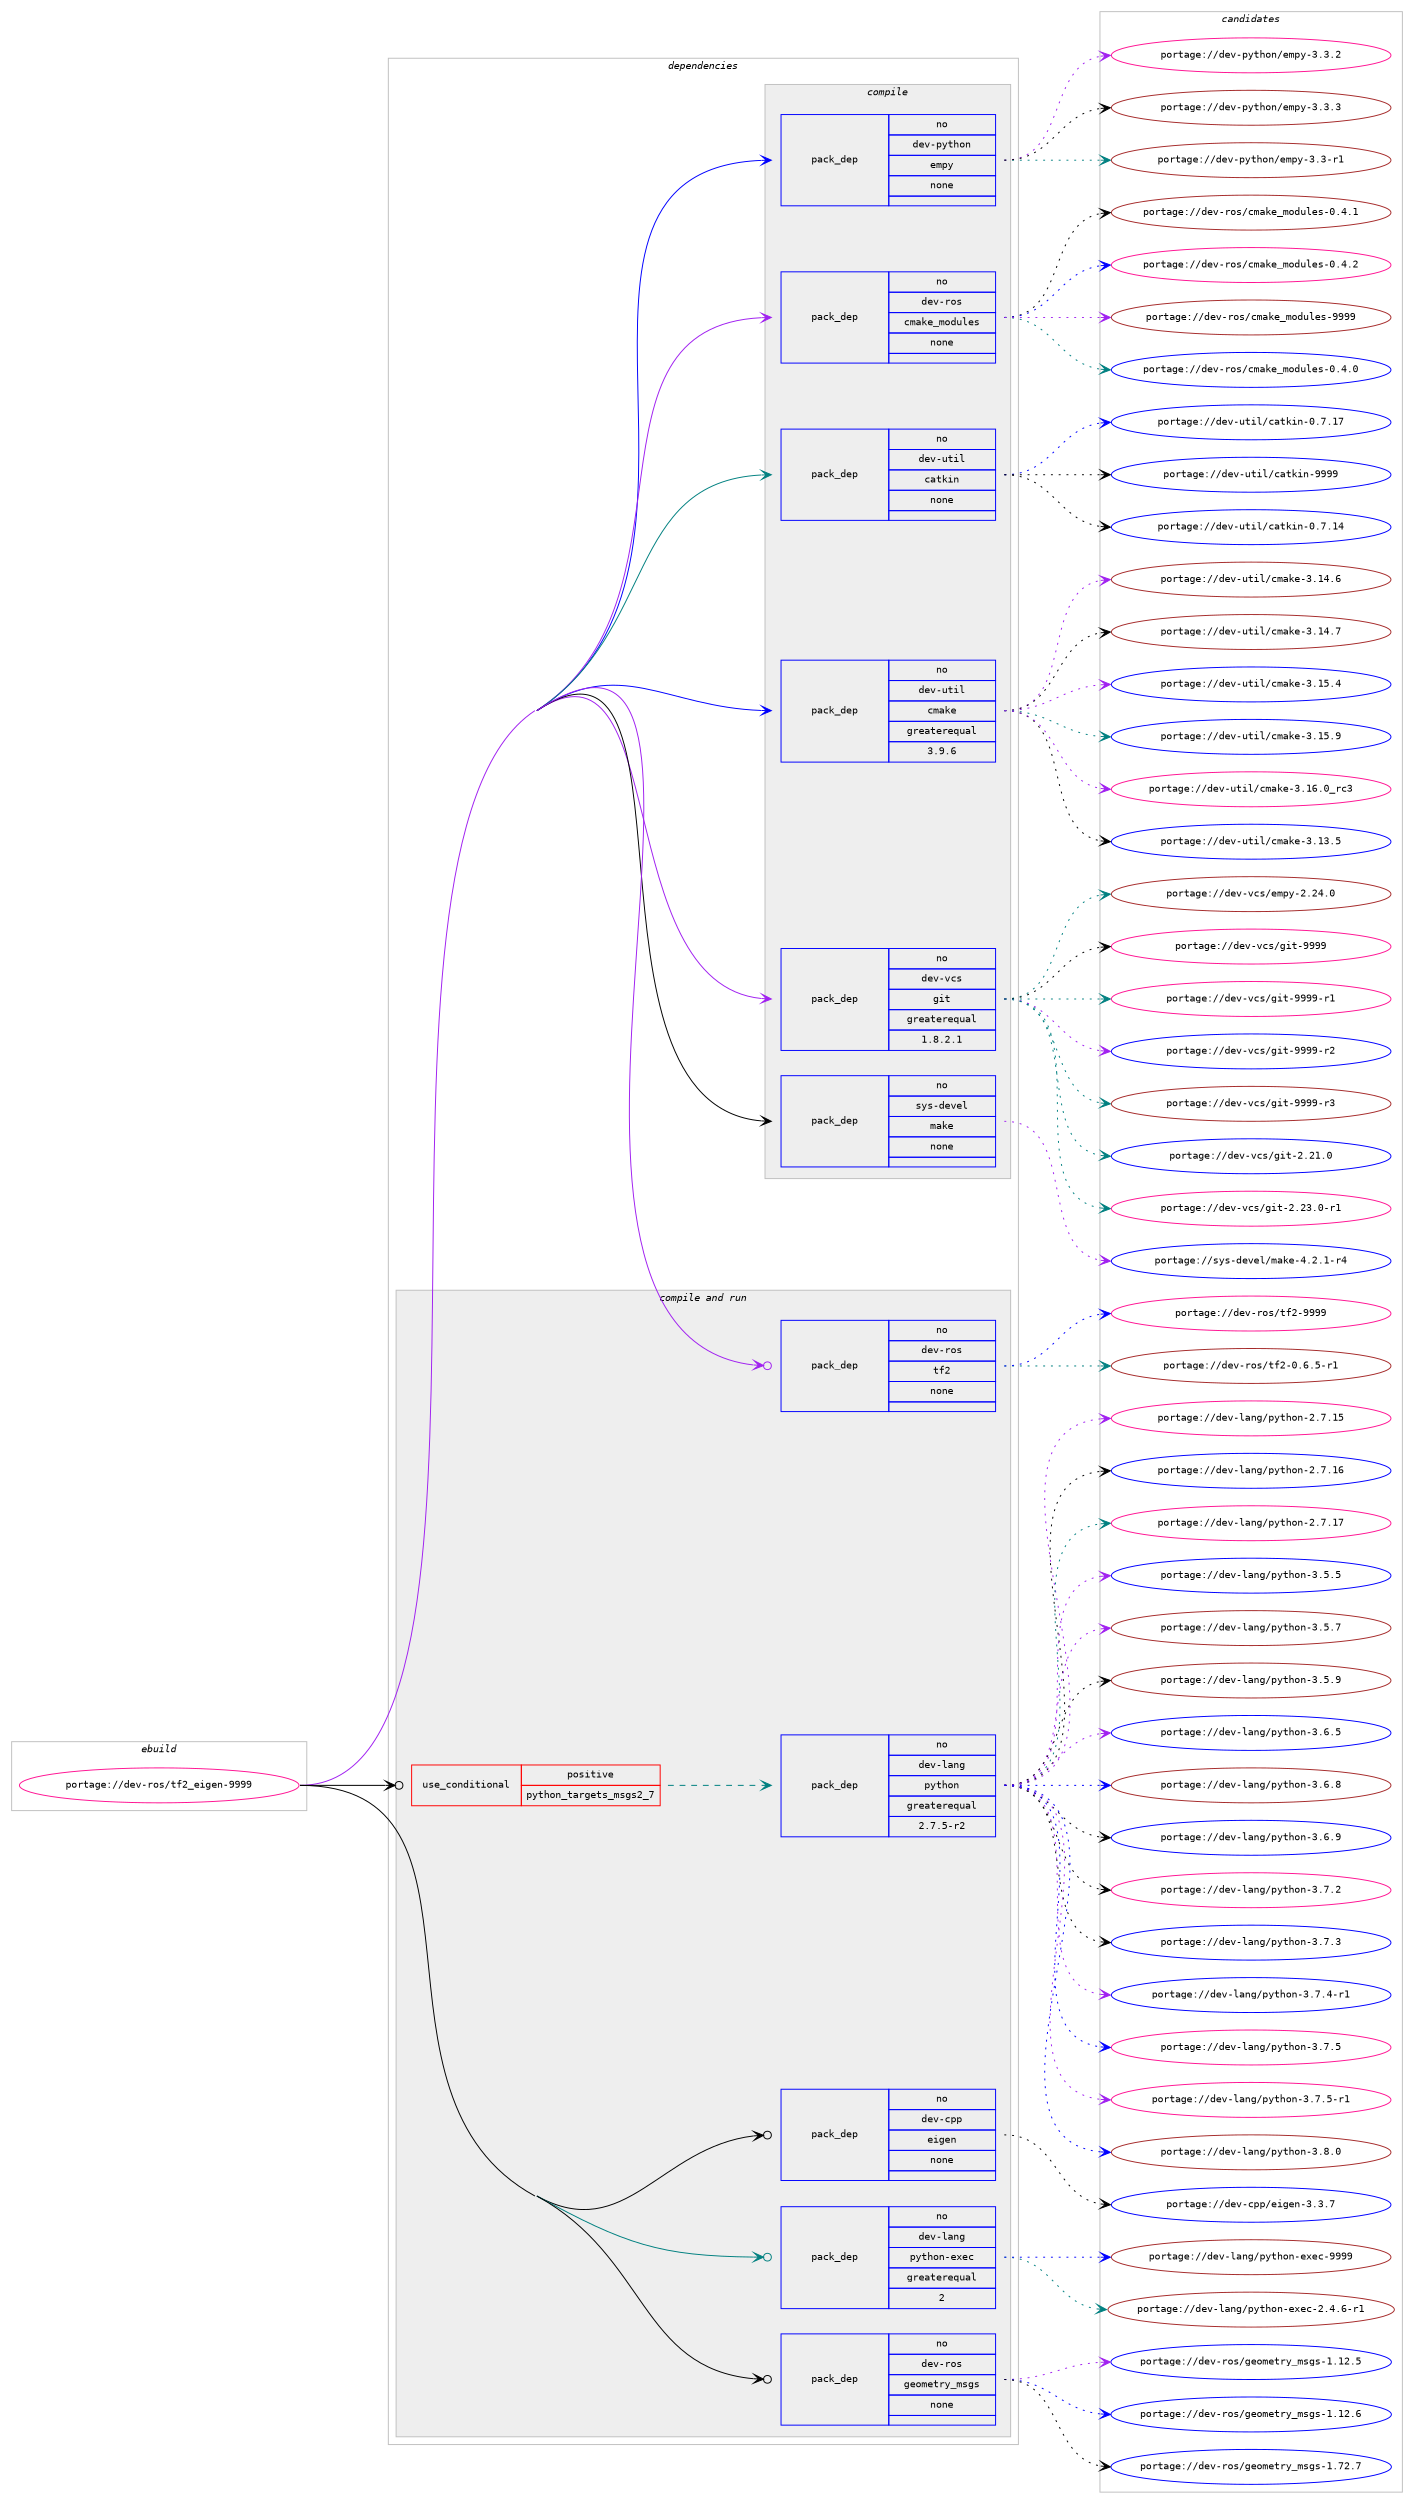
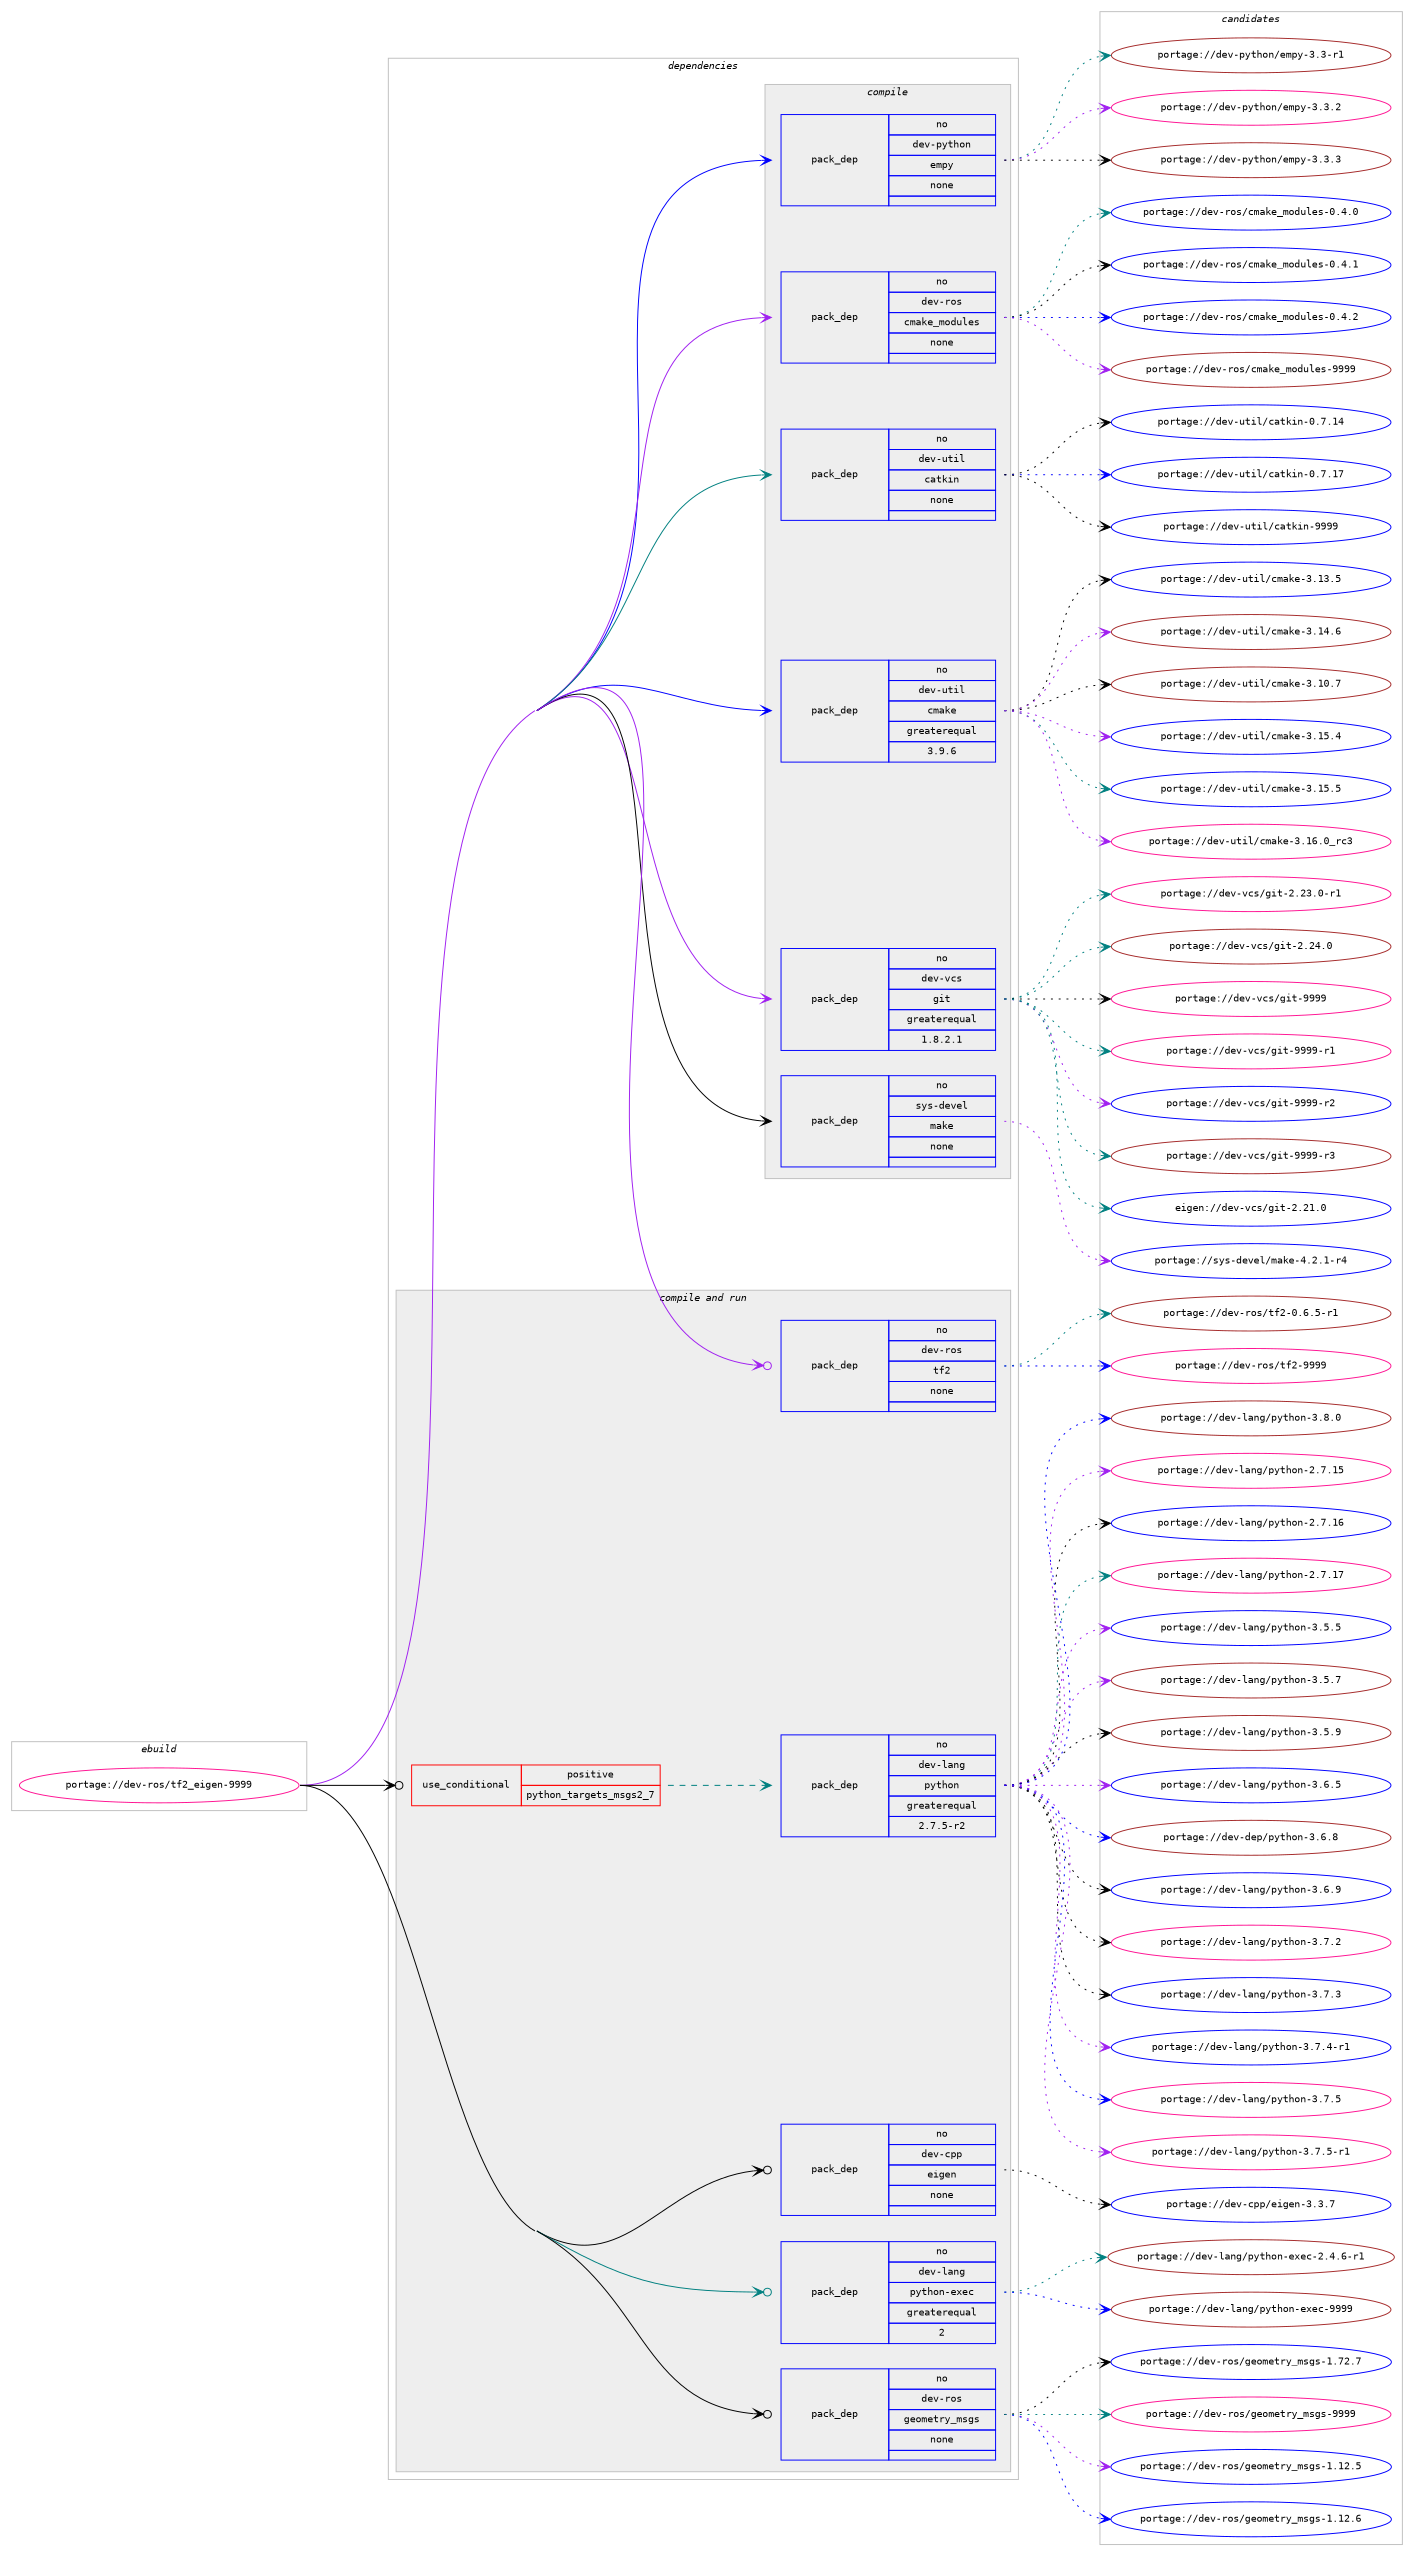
node "portage://dev-ros/cmake_modules-0.4.1": color brown -> blue
node "portage://dev-ros/cmake_modules-0.4.2": color deeppink -> blue
node "portage://dev-util/cmake-3.14.7": label "portage://dev-util/cmake-3.14.7" -> "portage://dev-util/cmake-3.10.7"
node "portage://dev-util/cmake-3.15.9": label "portage://dev-util/cmake-3.15.9" -> "portage://dev-util/cmake-3.15.5"
node "portage://dev-vcs/empy-2.24.0": label "portage://dev-vcs/empy-2.24.0" -> "portage://dev-vcs/git-2.24.0"
node "portage://dev-vcs/git-2.21.0": label "portage://dev-vcs/git-2.21.0" -> "eigen://dev-vcs/git-2.21.0"
node "portage://dev-lang/python-3.6.8": label "portage://dev-lang/python-3.6.8" -> "portage://dev-dep/python-3.6.8"
node "portage://dev-ros/geometry_msgs-9999": added
